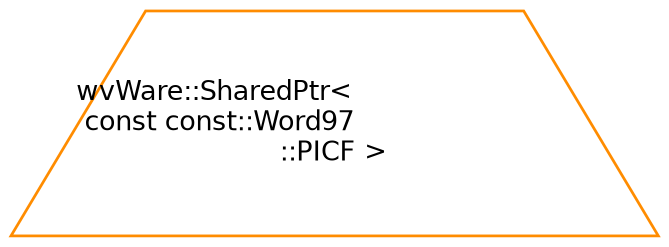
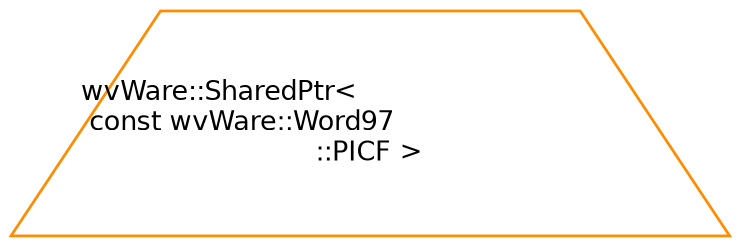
node "wvWare::SharedPtr< const const::Word97 ::PICF >": label "wvWare::SharedPtr< const const::Word97 ::PICF >" -> "wvWare::SharedPtr< const wvWare::Word97 ::PICF >"
